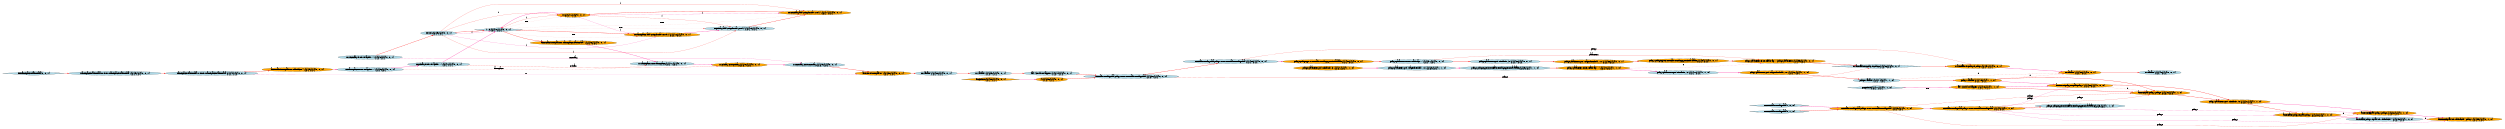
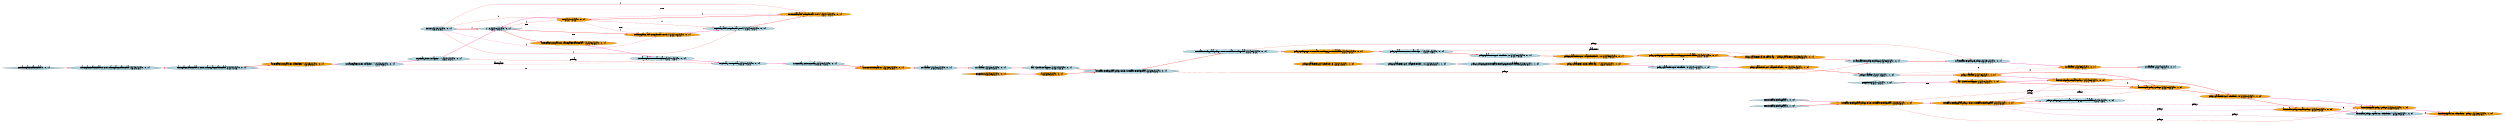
node "n0.secondary = new ArrayList<>()@@@8@@@['0', '0', '1']": removed
node "n1.primary = n0.primary@@@18@@@['0', '0', '1']": fillcolor orange -> lightblue
node "n0.auto_failover_policy = policy0@@@36@@@['0', '0', '1']": shape diamond -> ellipse
node "n1.auto_failover_policy = policy1@@@37@@@['0', '0', '1']": fillcolor orange -> lightblue
